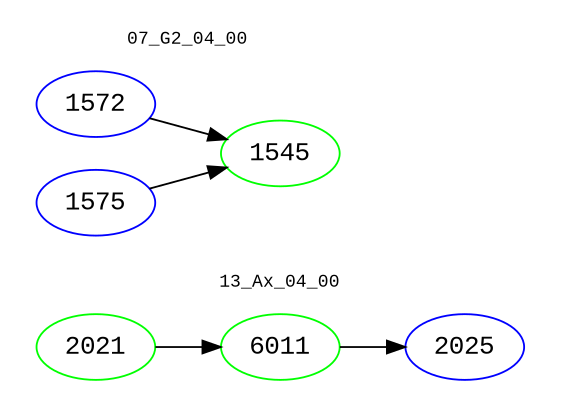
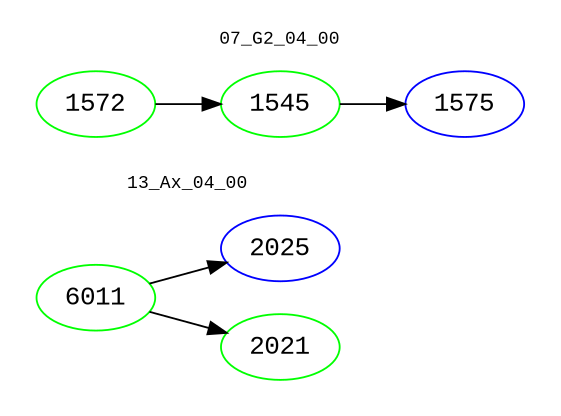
node "1572": color blue -> green
edge "1575" -> "1545": reversed
edge "2021" -> "6011": reversed
